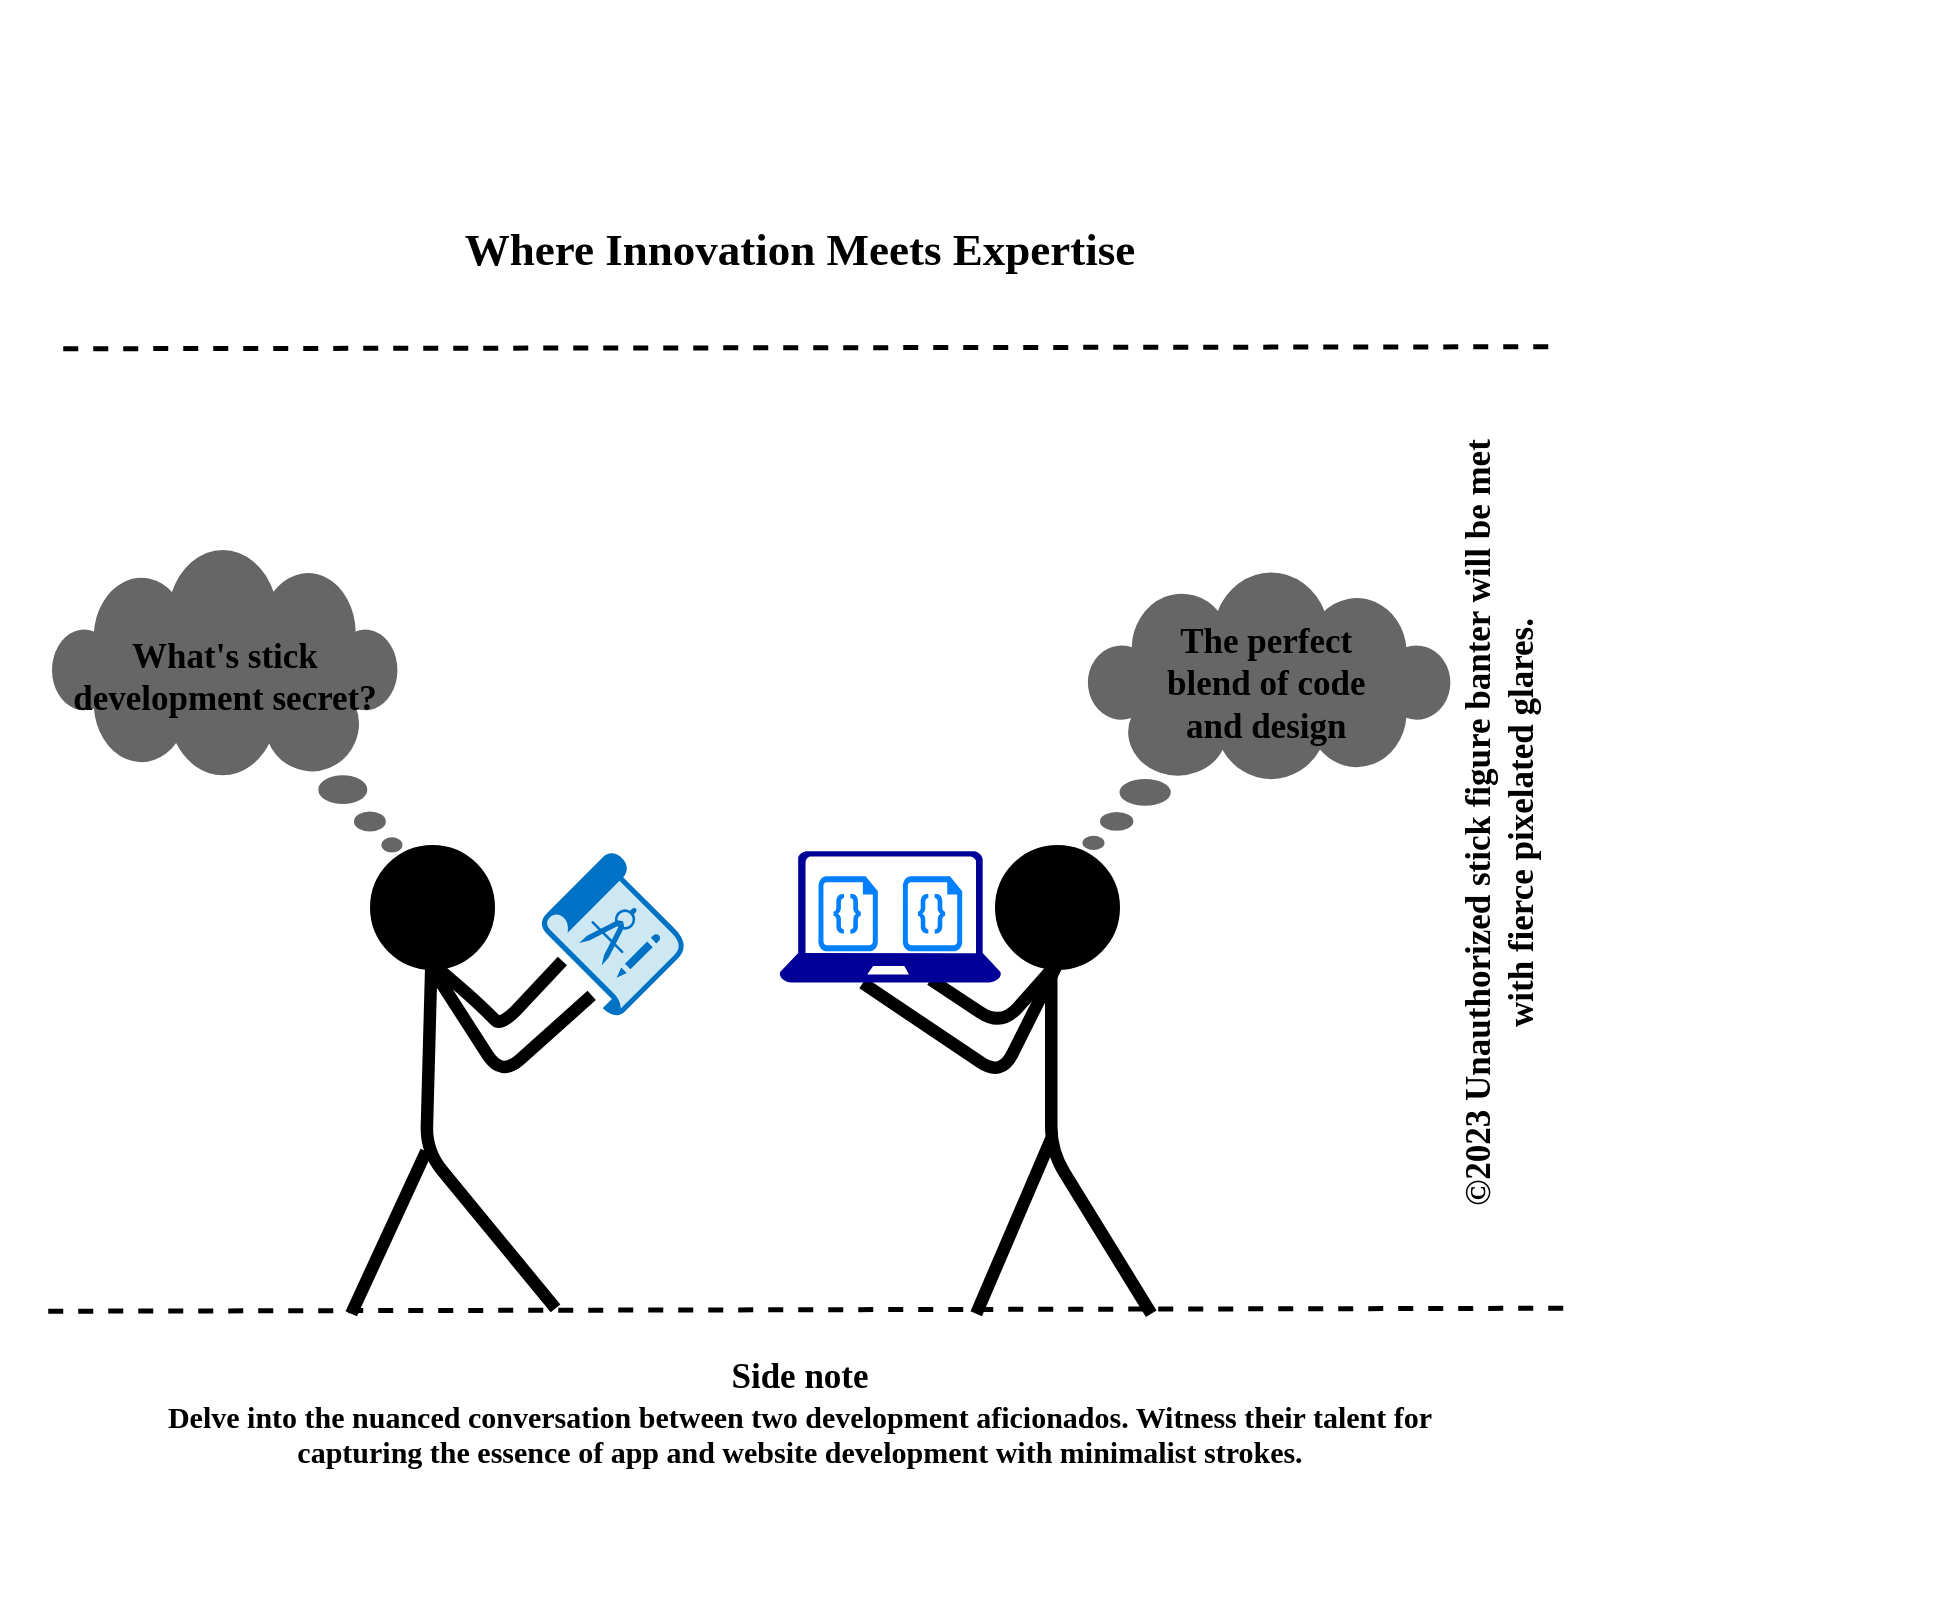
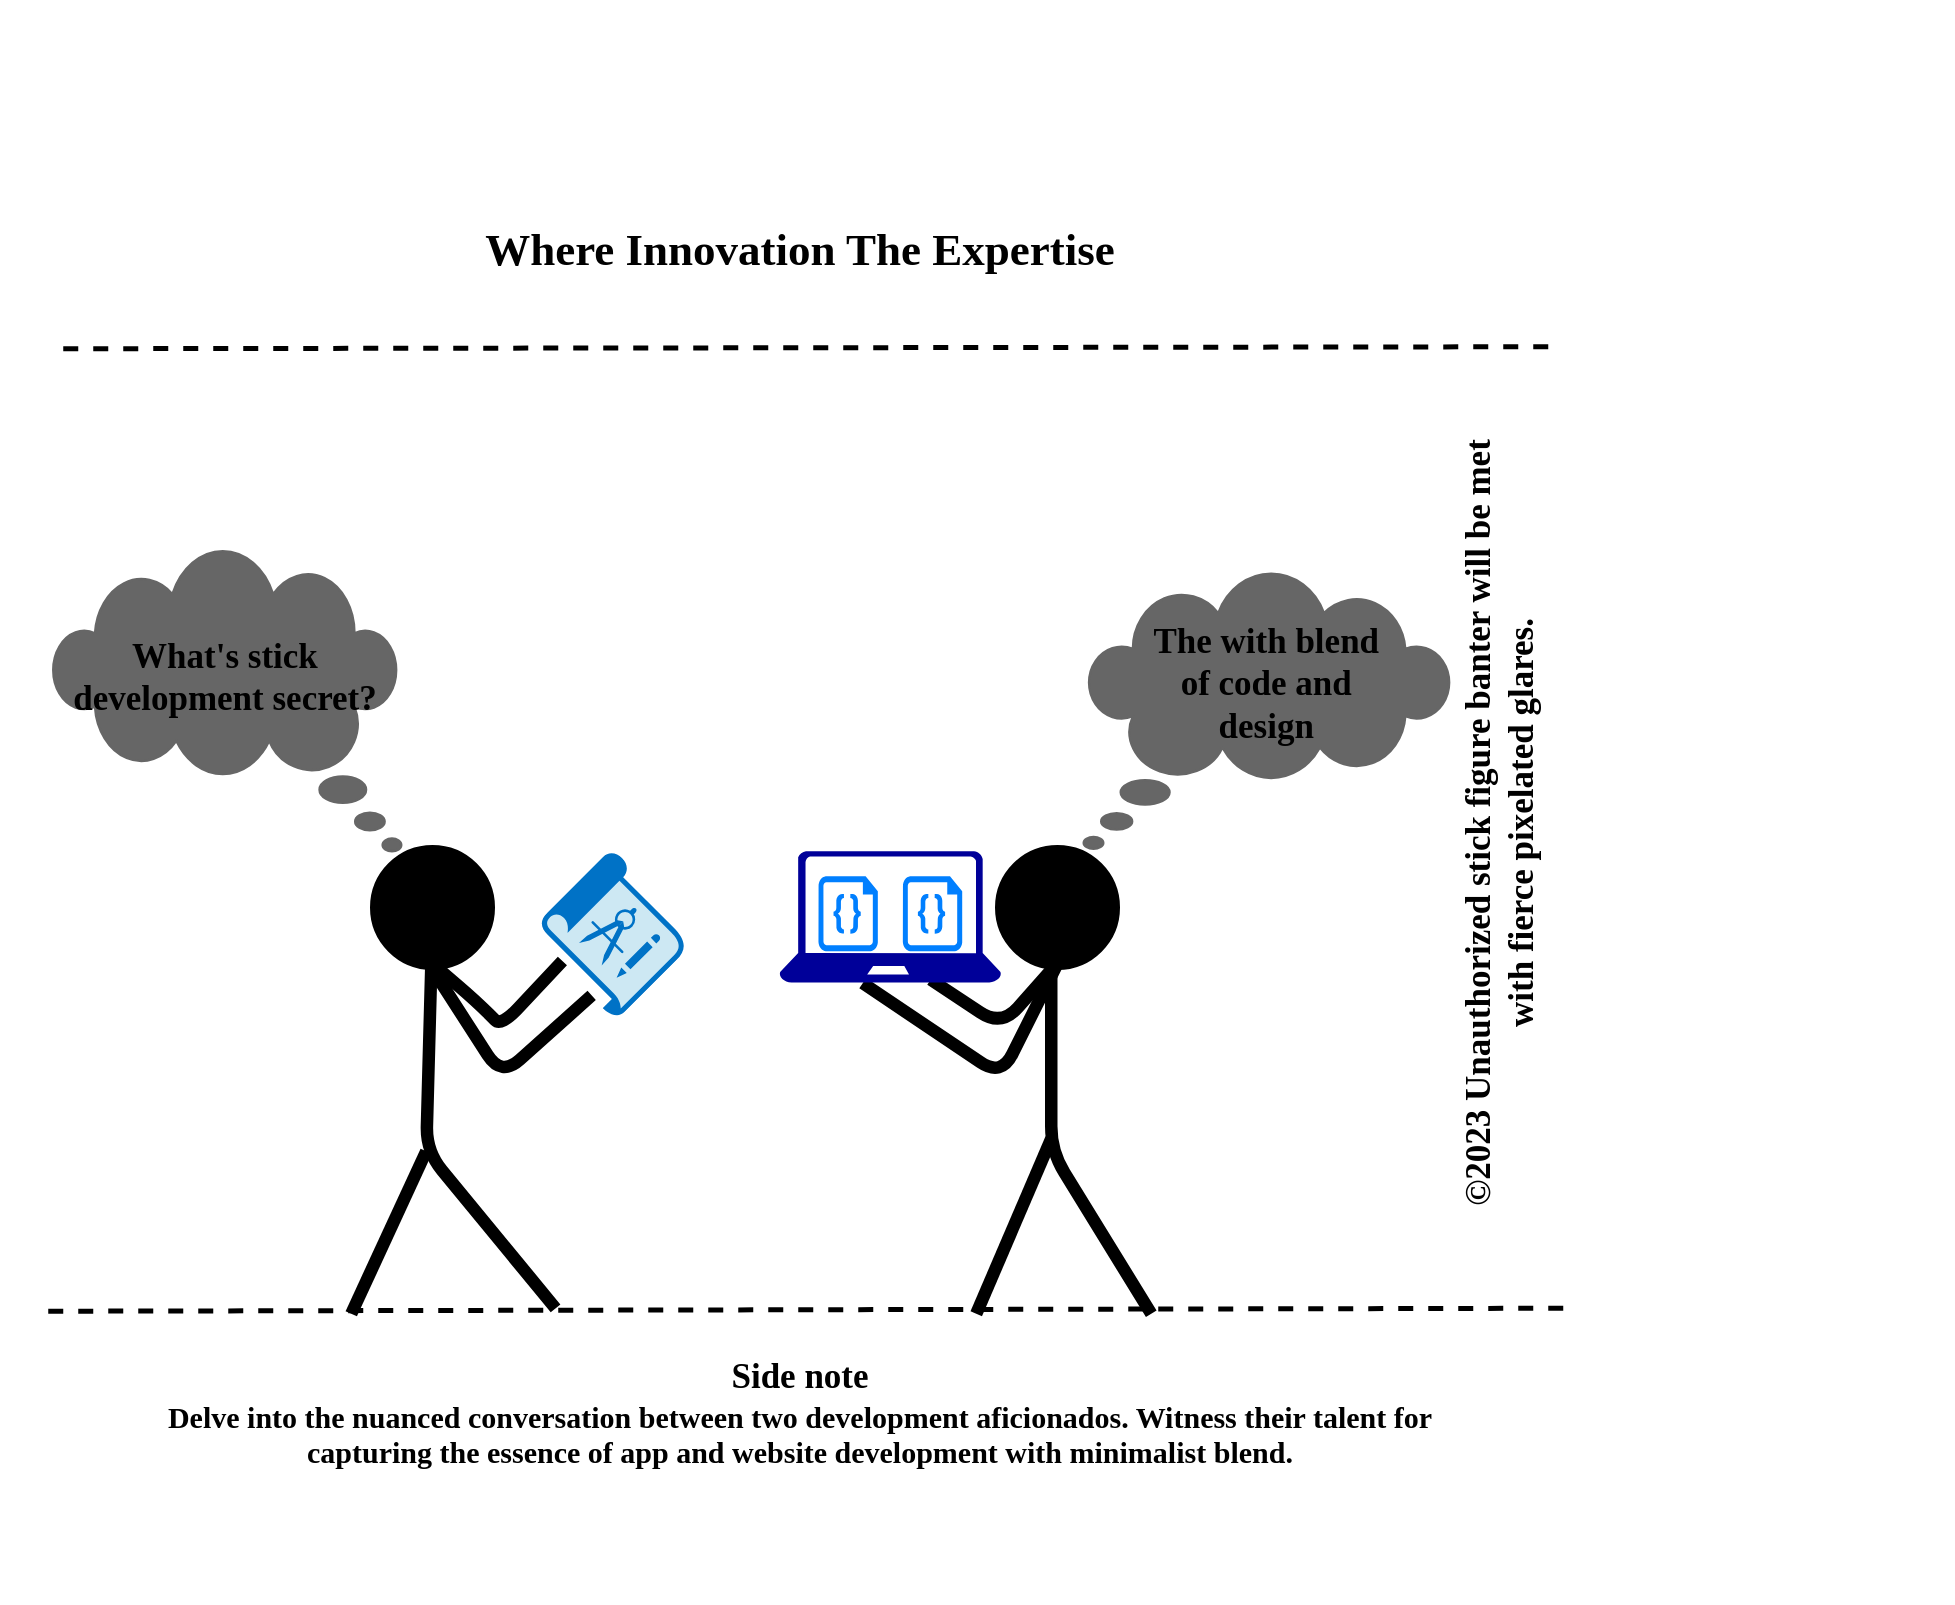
node "Where Innovation Meets Expertise": label "Where Innovation Meets Expertise" -> "Where Innovation The Expertise"
node "The perfect blend of code and design": label "The perfect blend of code and design" -> "The with blend of code and design"
node "Side note Delve into the nuanced conversation between two development aficionados. Witness their talent for capturing the essence of app and website development with minimalist strokes.": label "Side note Delve into the nuanced conversation between two development aficionados. Witness their talent for capturing the essence of app and website development with minimalist strokes." -> "Side note Delve into the nuanced conversation between two development aficionados. Witness their talent for capturing the essence of app and website development with minimalist blend."
